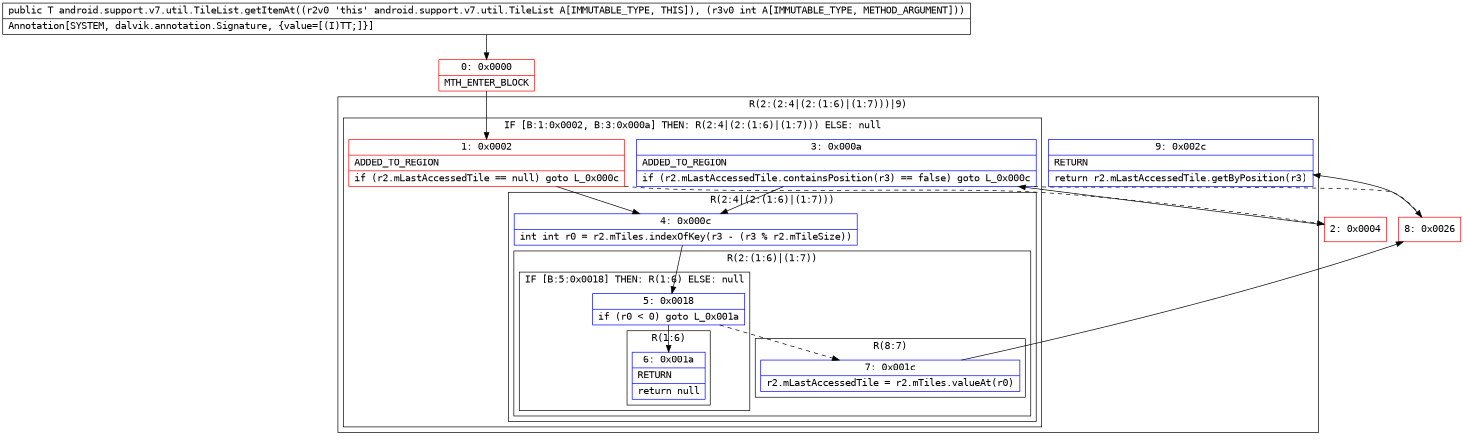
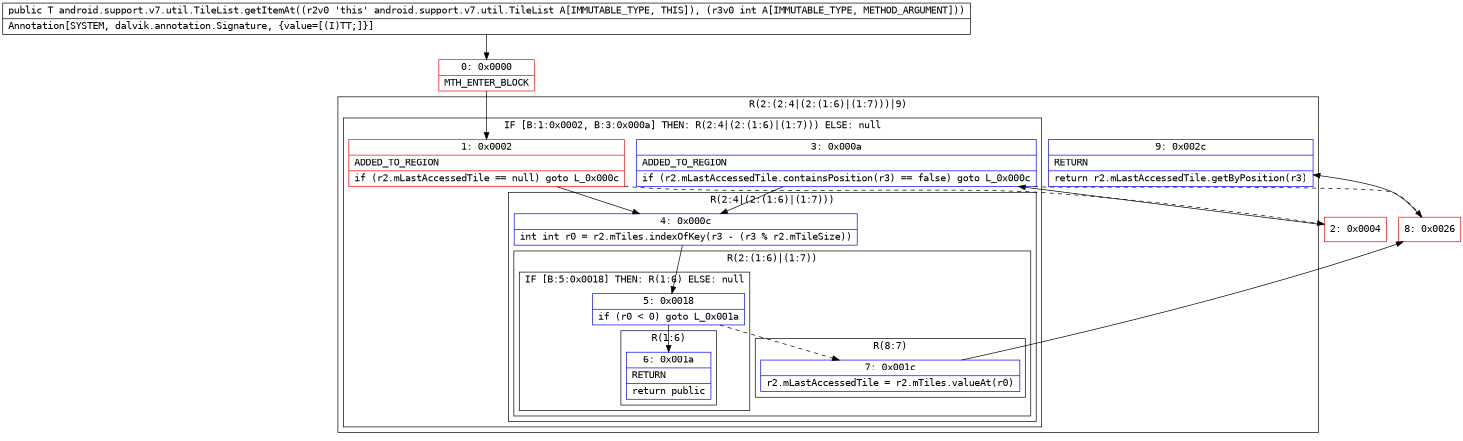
node "6: 0x001a": text "return null" -> "return public"
